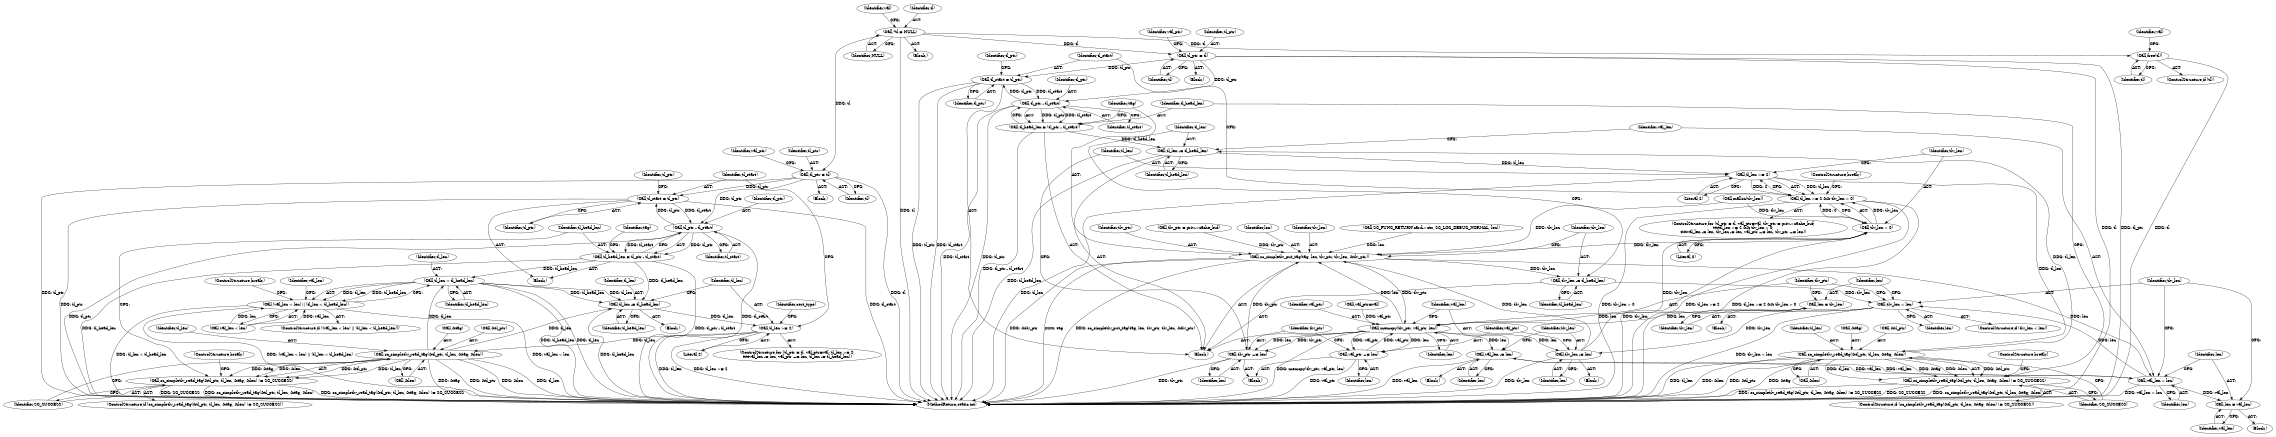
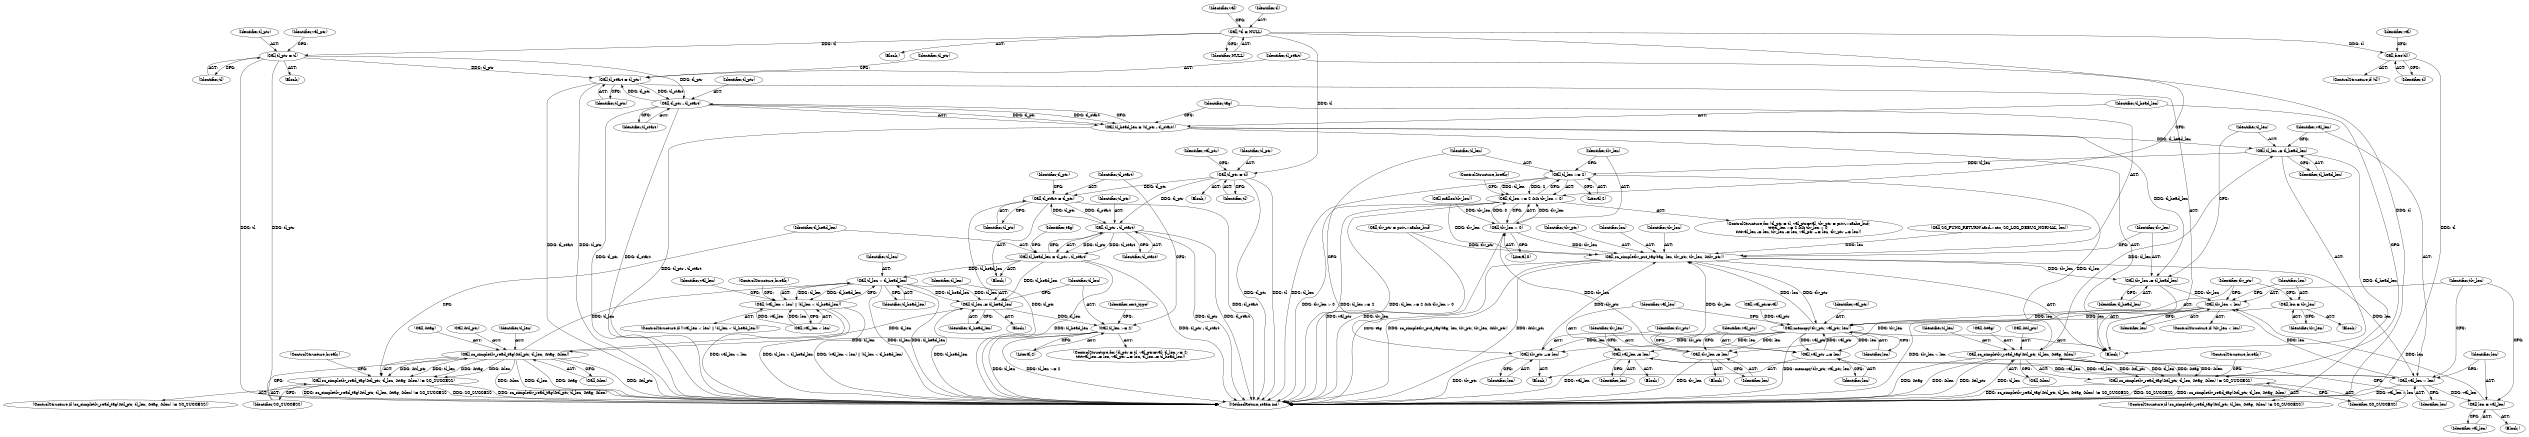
edge "(Call,tl_head_len = (tl_ptr - tl_start))" -> "(Call,tlv_len -= tl_head_len)": added, label "DDG: tl_head_len"
edge "(Call,len = val_len)" -> "(Call,tlv_len < len)": added, label "DDG: len"
edge "(Call,val_ptr += len)" -> "(MethodReturn,static int)": now "(Call,tlv_ptr = priv->cache_buf)" -> "(MethodReturn,static int)"
